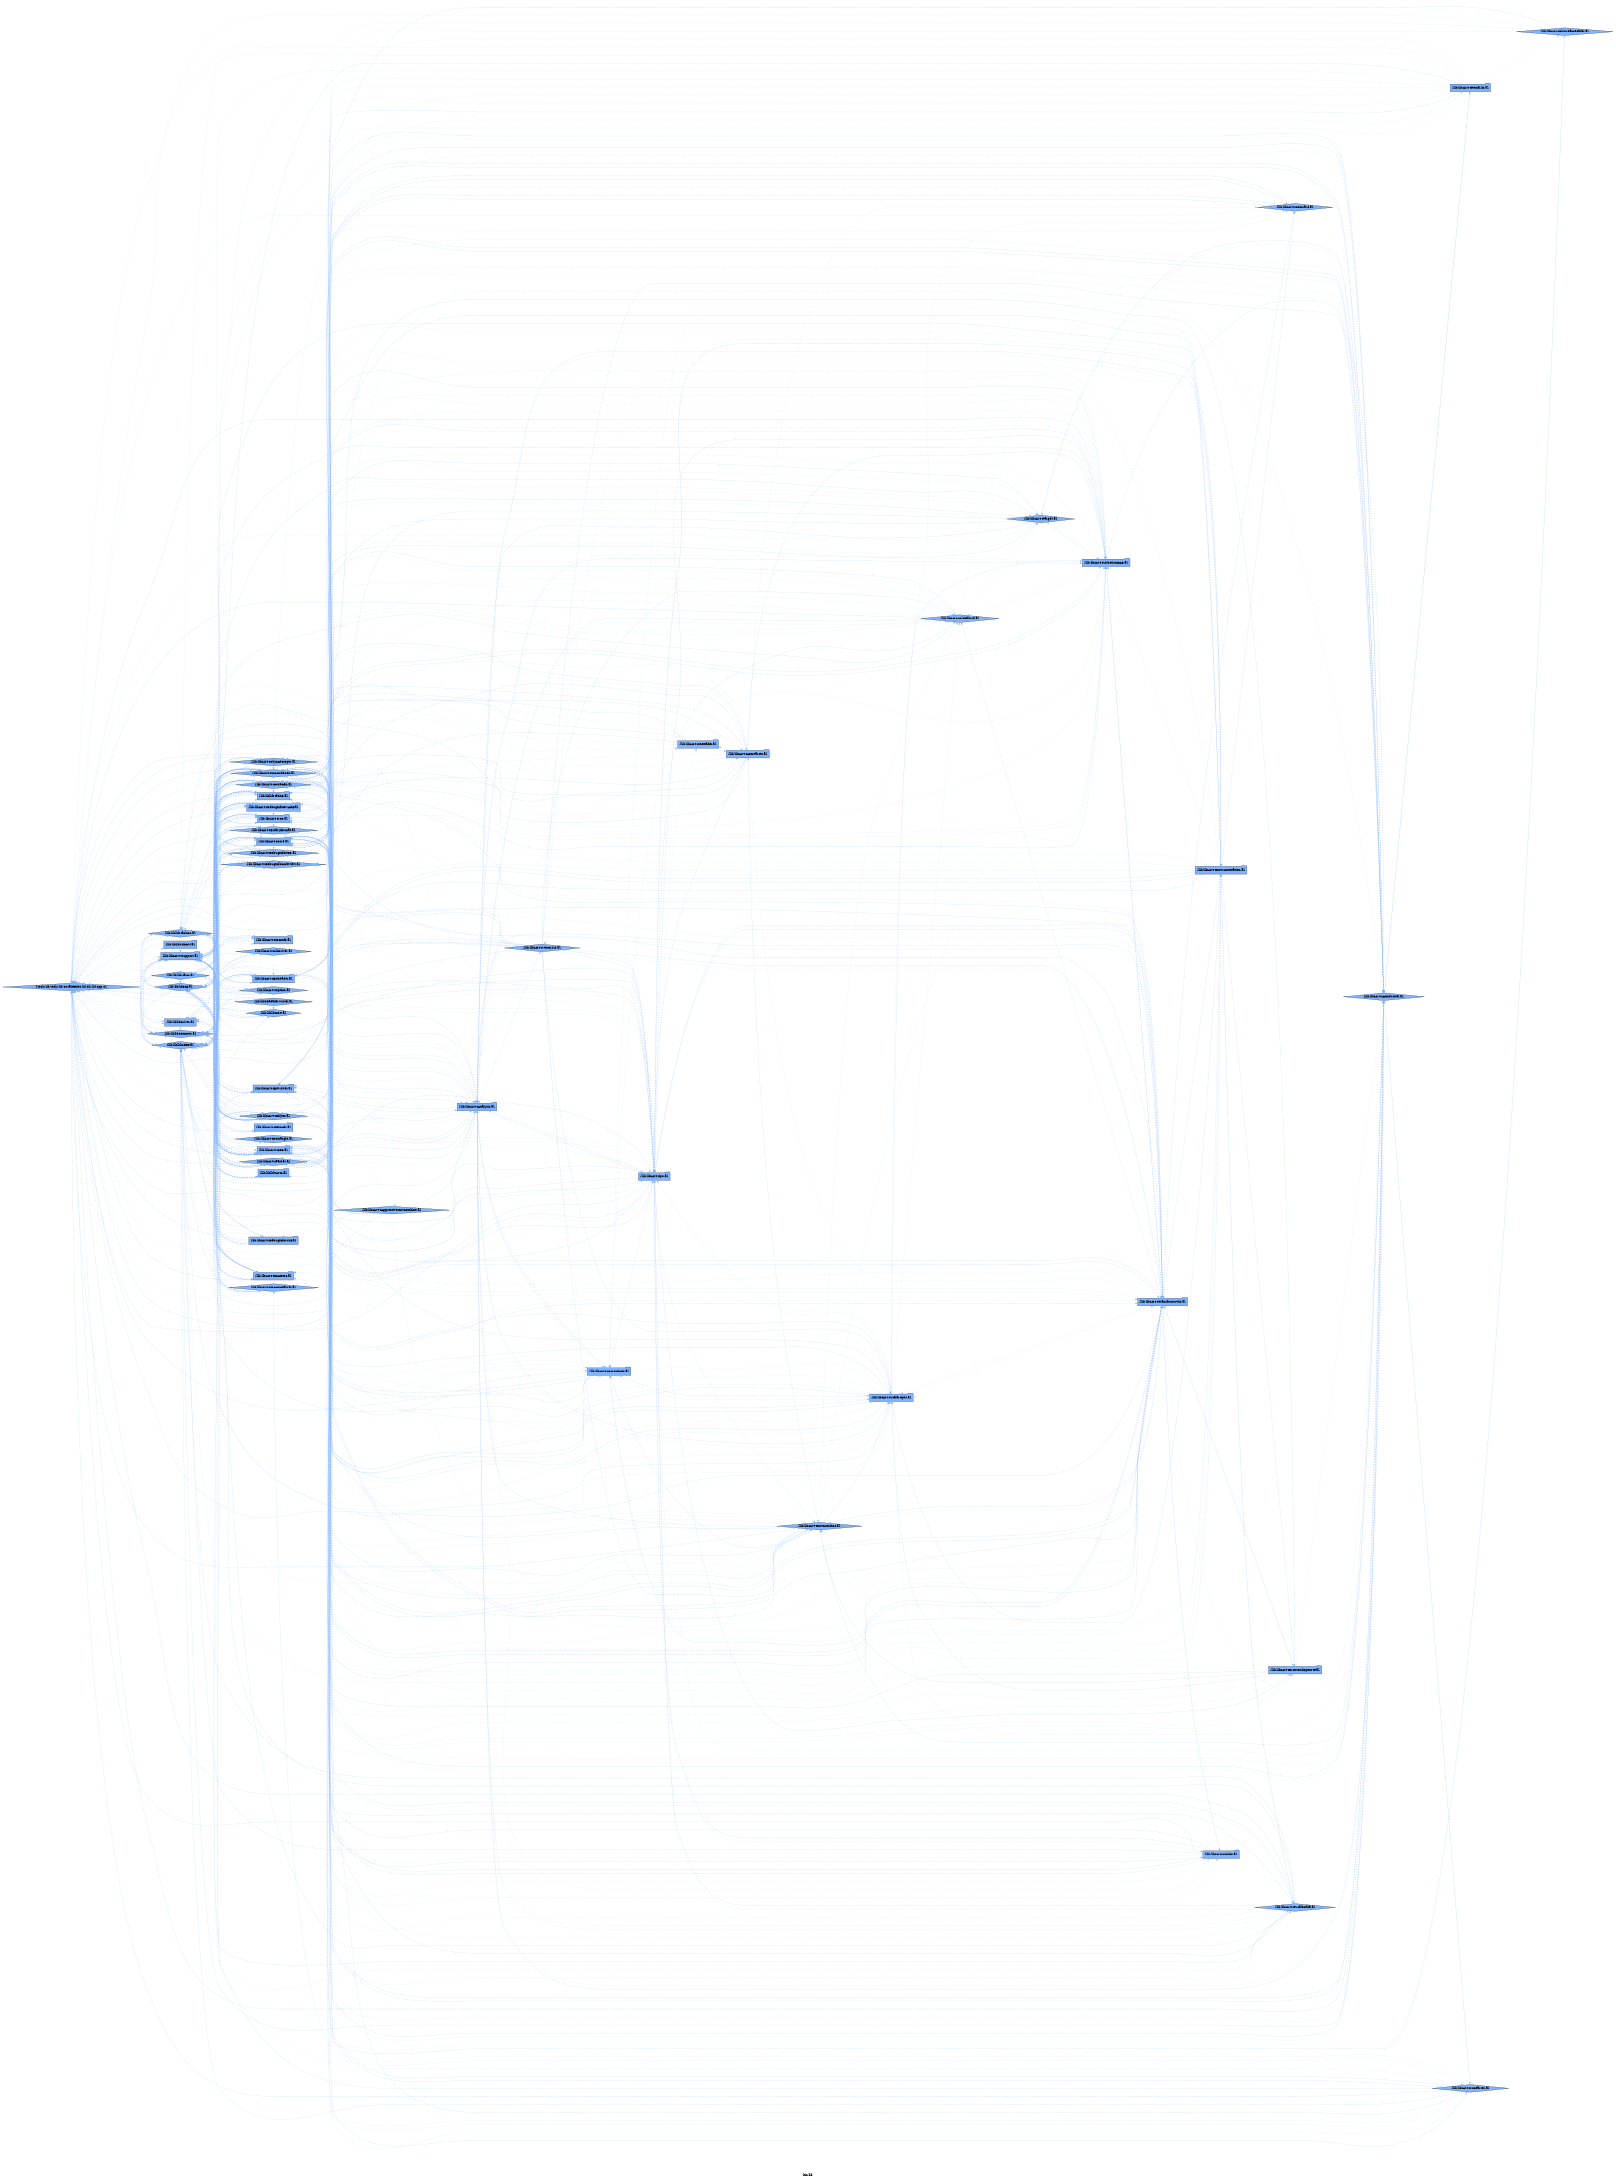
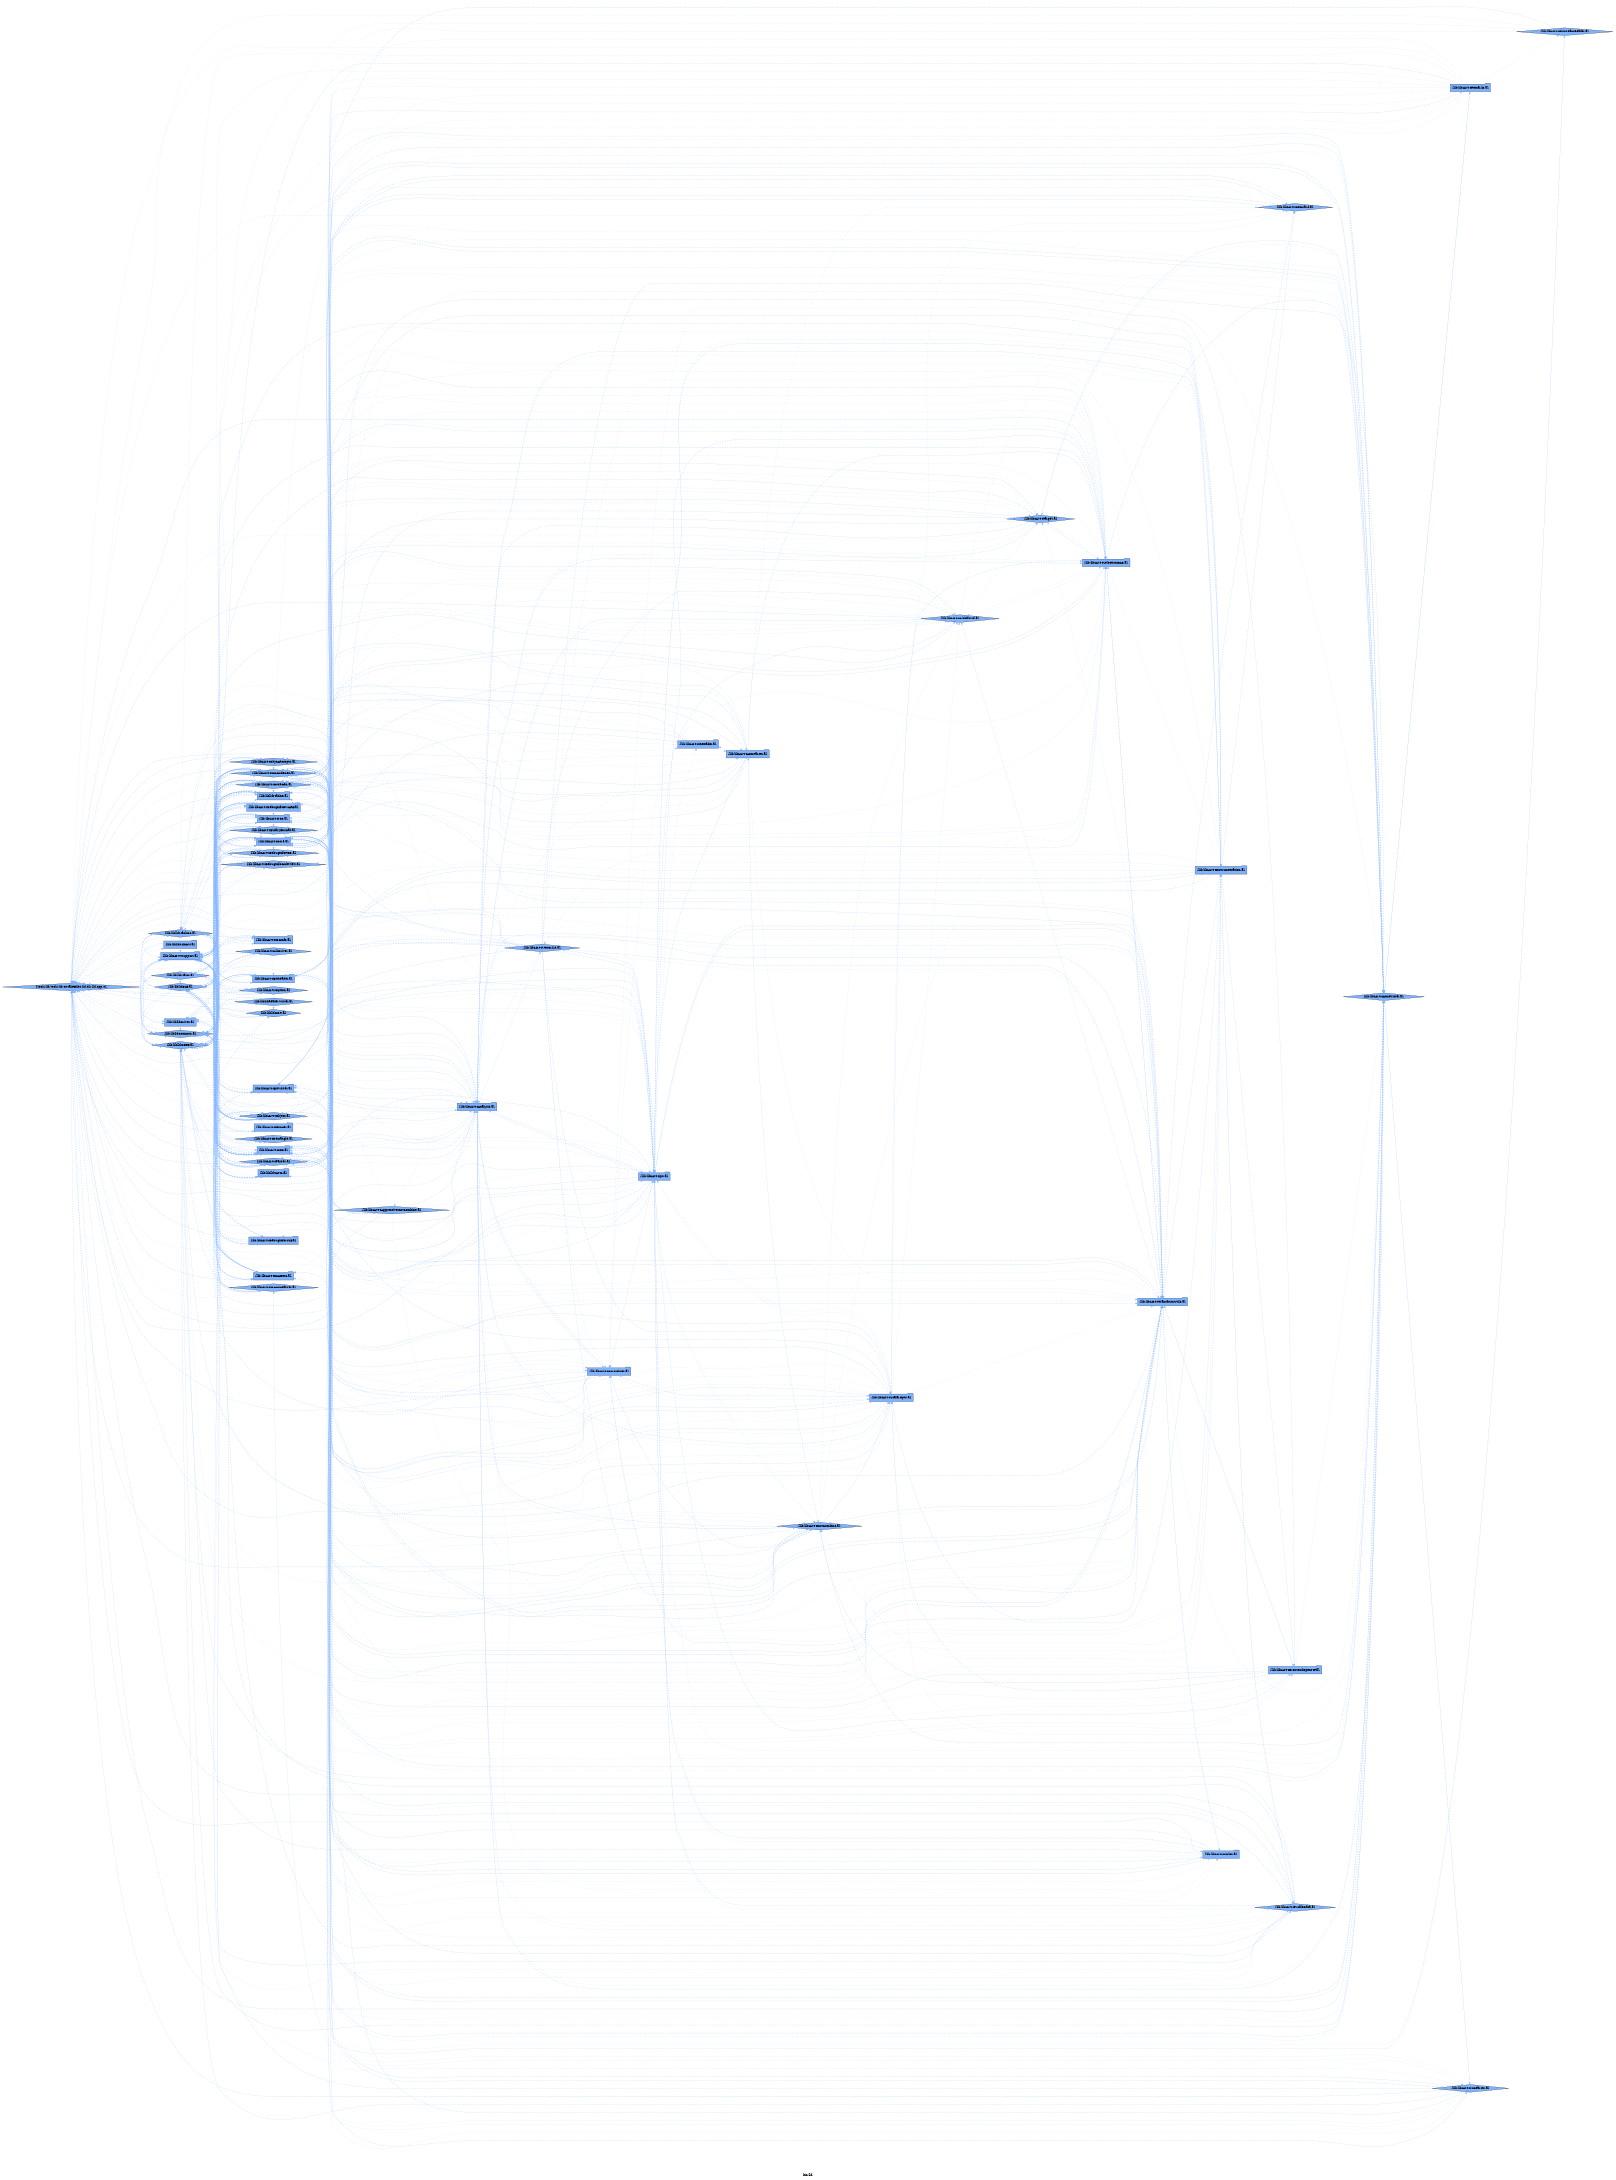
edge "{lib/libLLVMTransformUtils.a}" -> "{lib/libLLVMScalarOpts.a}": now "{lib/libLLVMTransformUtils.a}" -> "{lib/libLLVMTarget.a}"
